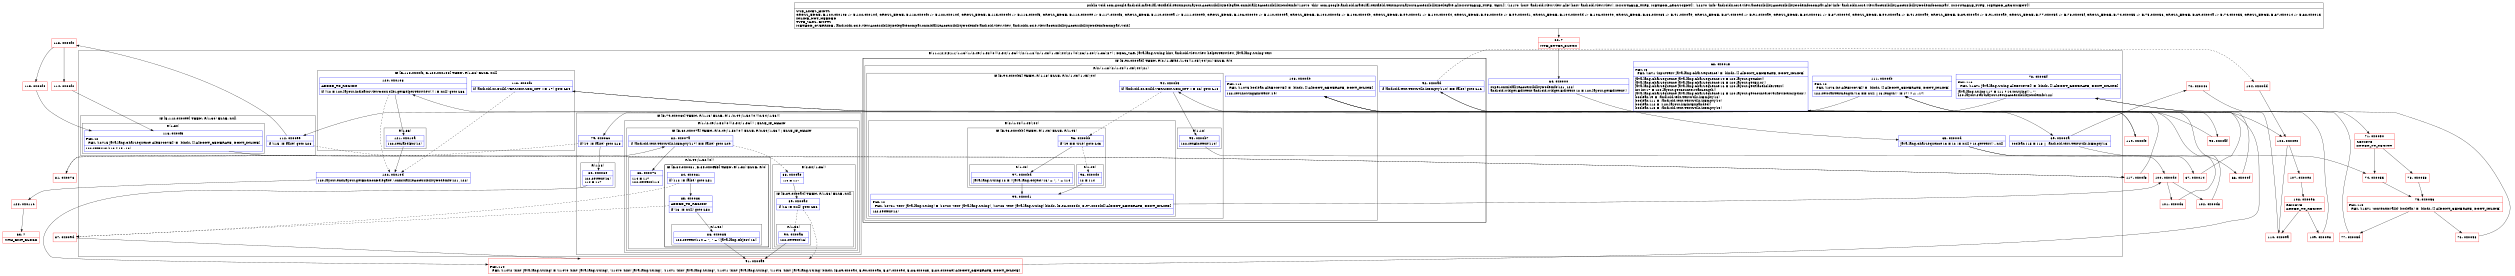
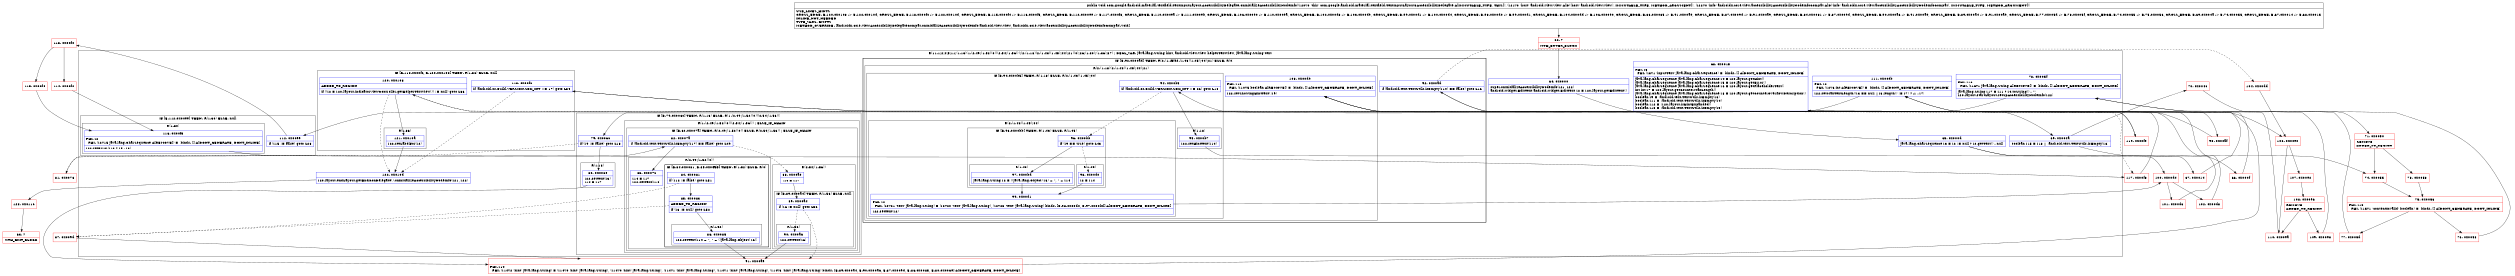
edge "112: 0x00ee" -> "117: 0x00f8": now "120: 0x0108" -> "117: 0x00f8"
